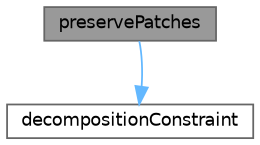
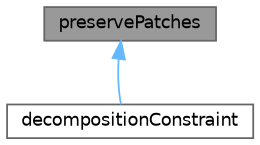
edge "preservePatches" -> "decompositionConstraint": reversed
